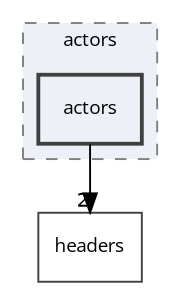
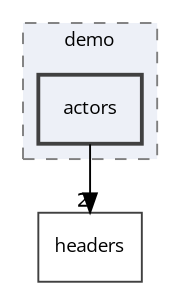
cluster "actors": label "actors" -> "demo"
